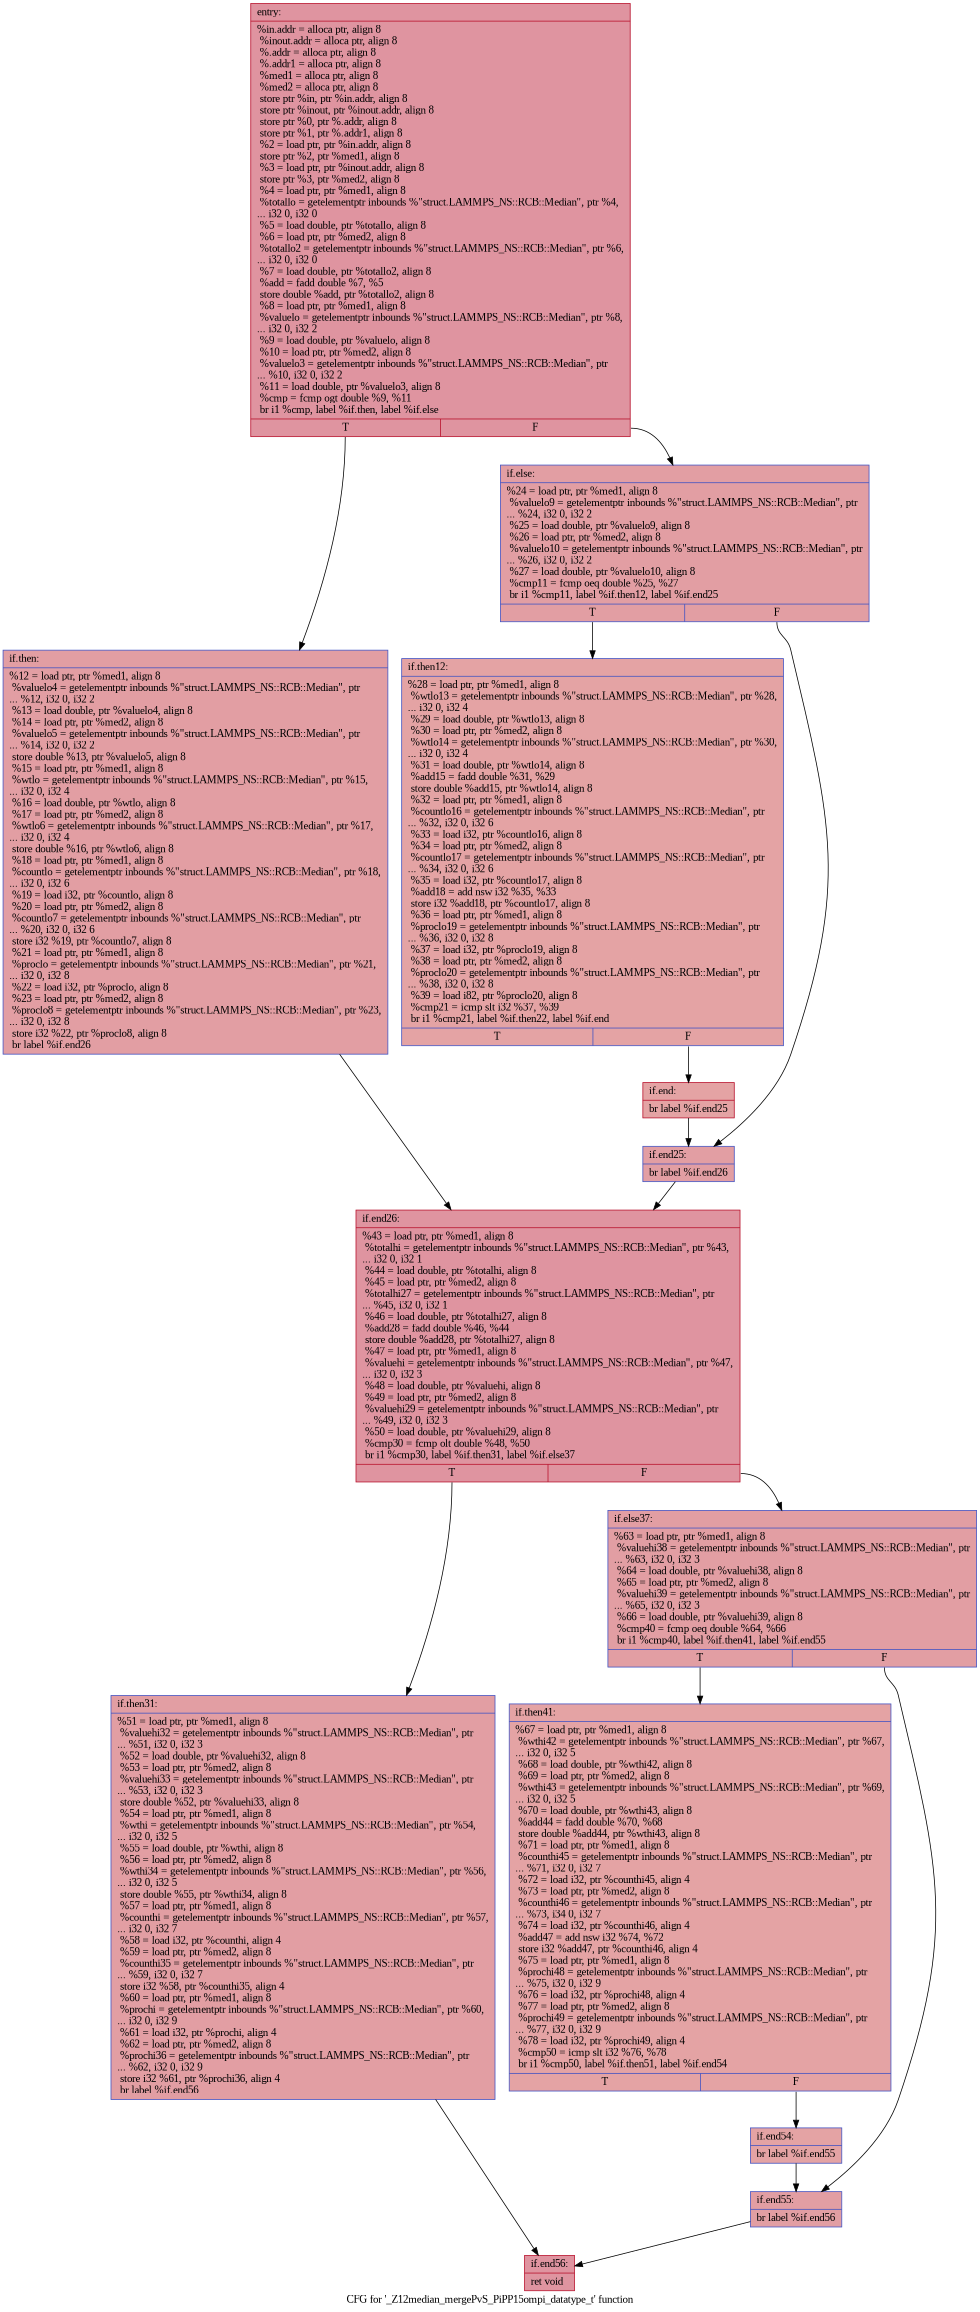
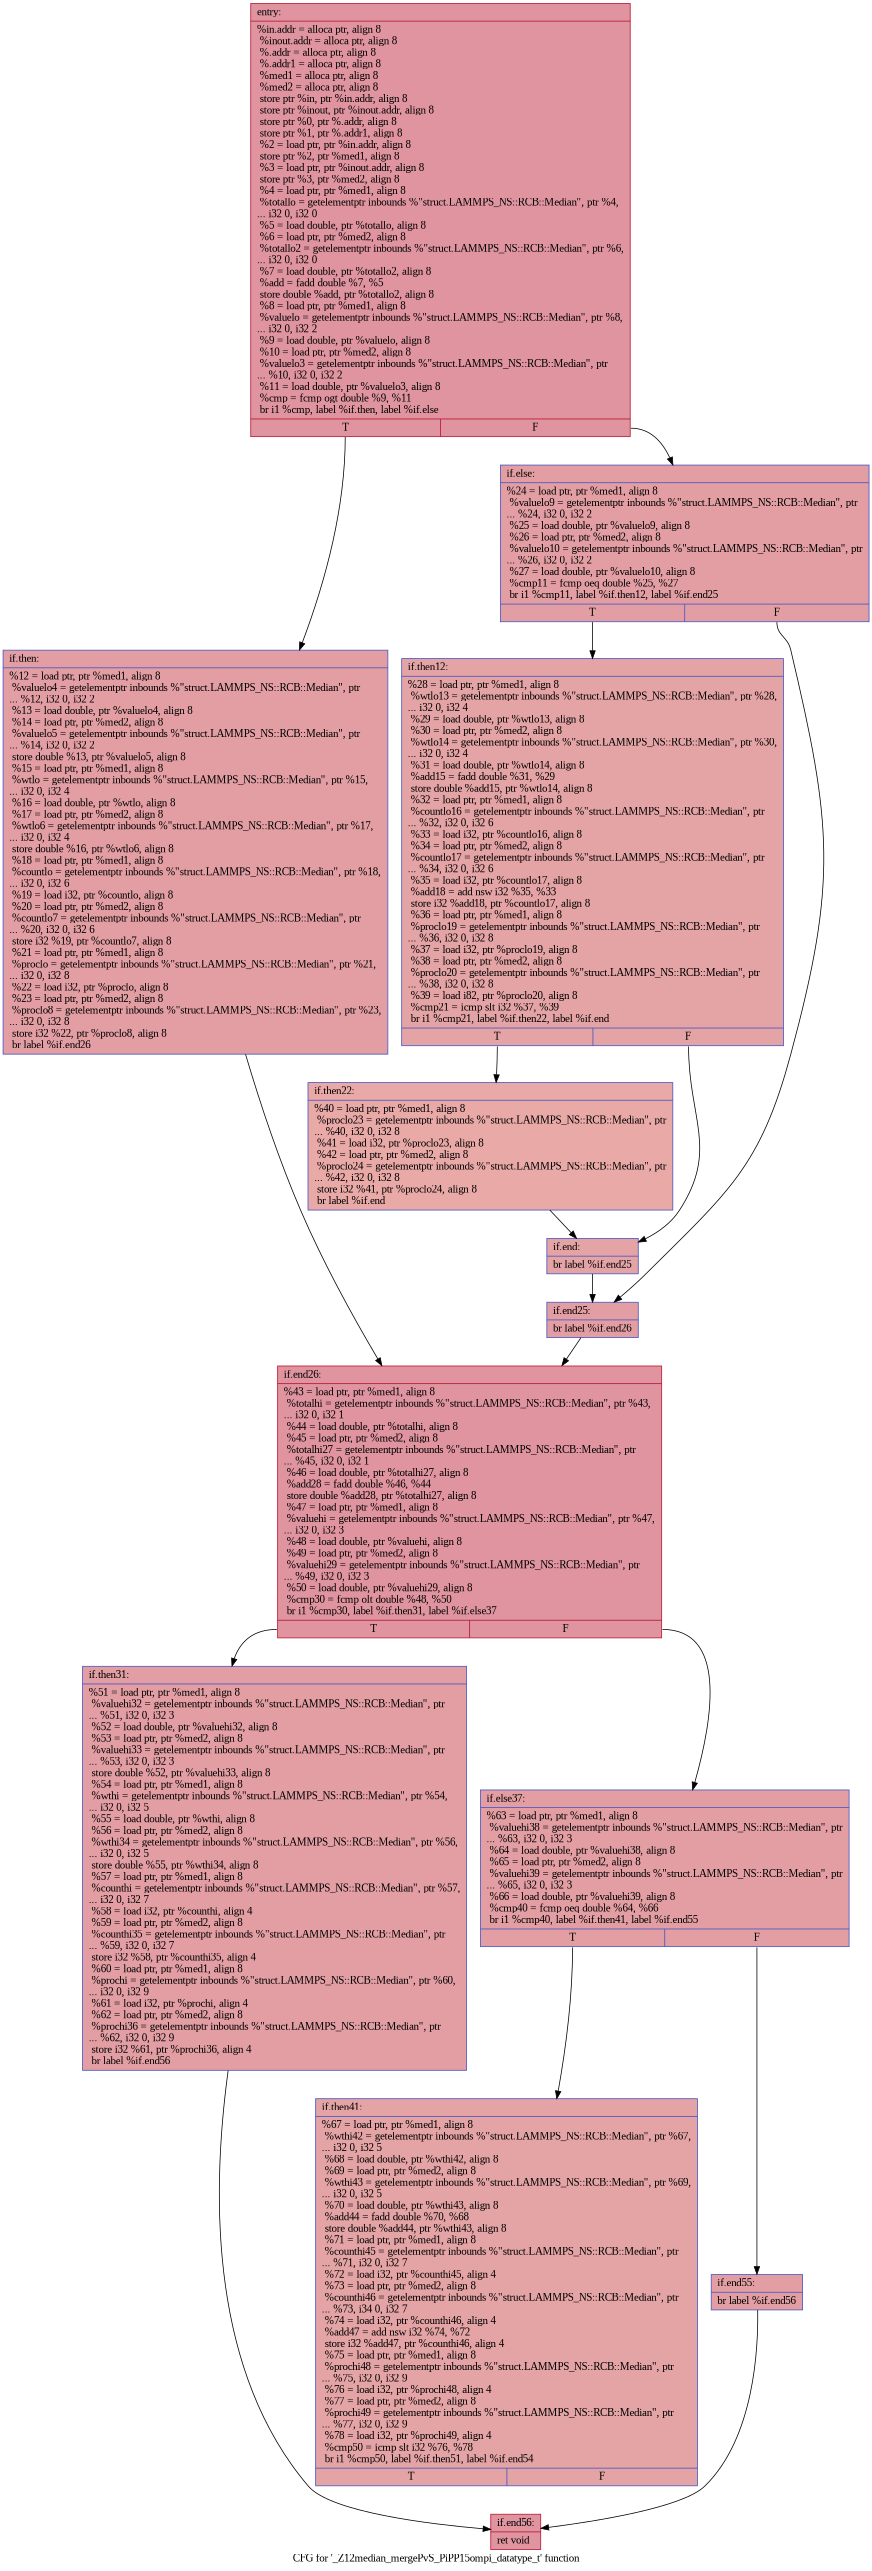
node "if.end:": color #b70d28ff -> #3d50c3ff
node "if.then22:": added
node "if.end54:": removed
